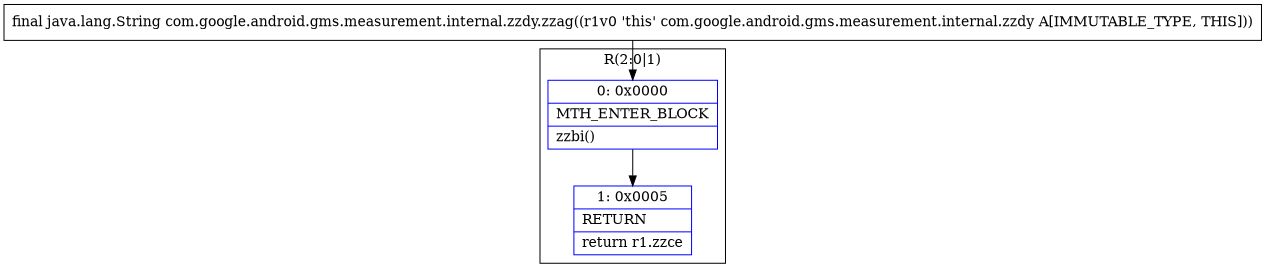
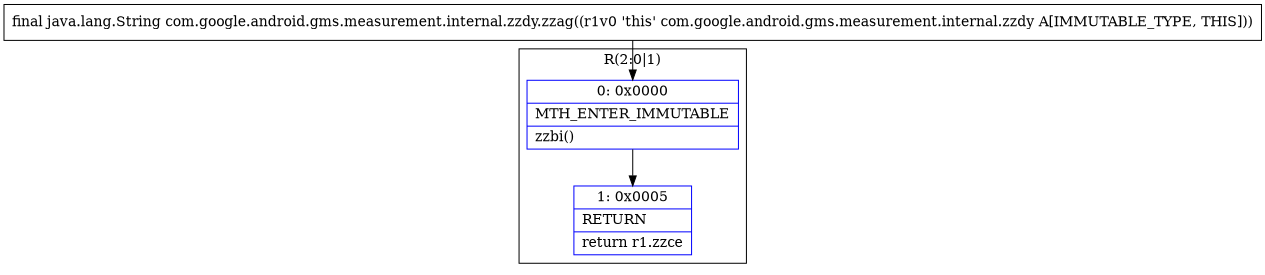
node "0: 0x0000": text "MTH_ENTER_BLOCK" -> "MTH_ENTER_IMMUTABLE"
